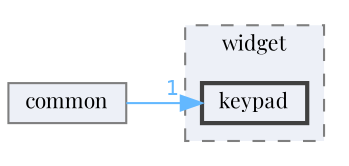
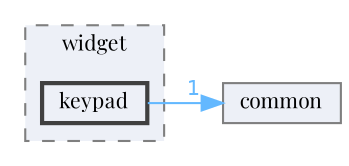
edge "common" -> "keypad": reversed
